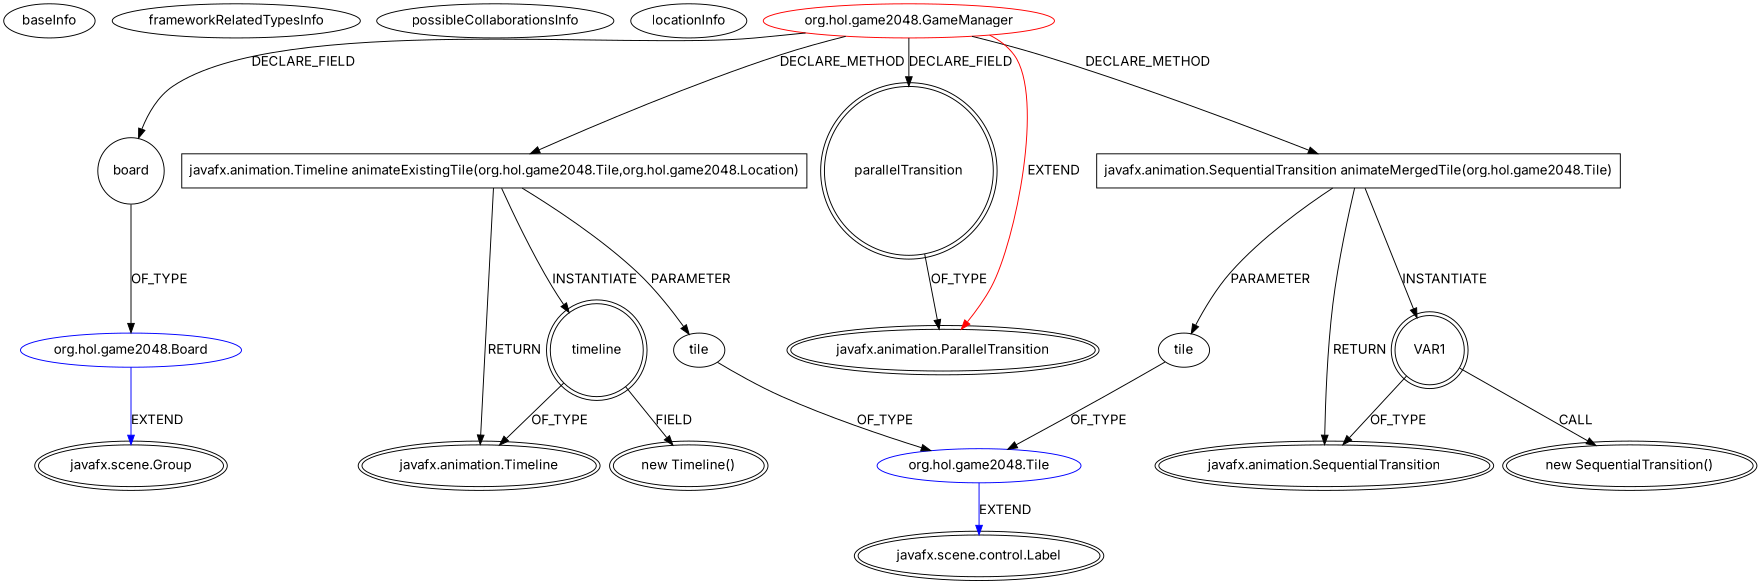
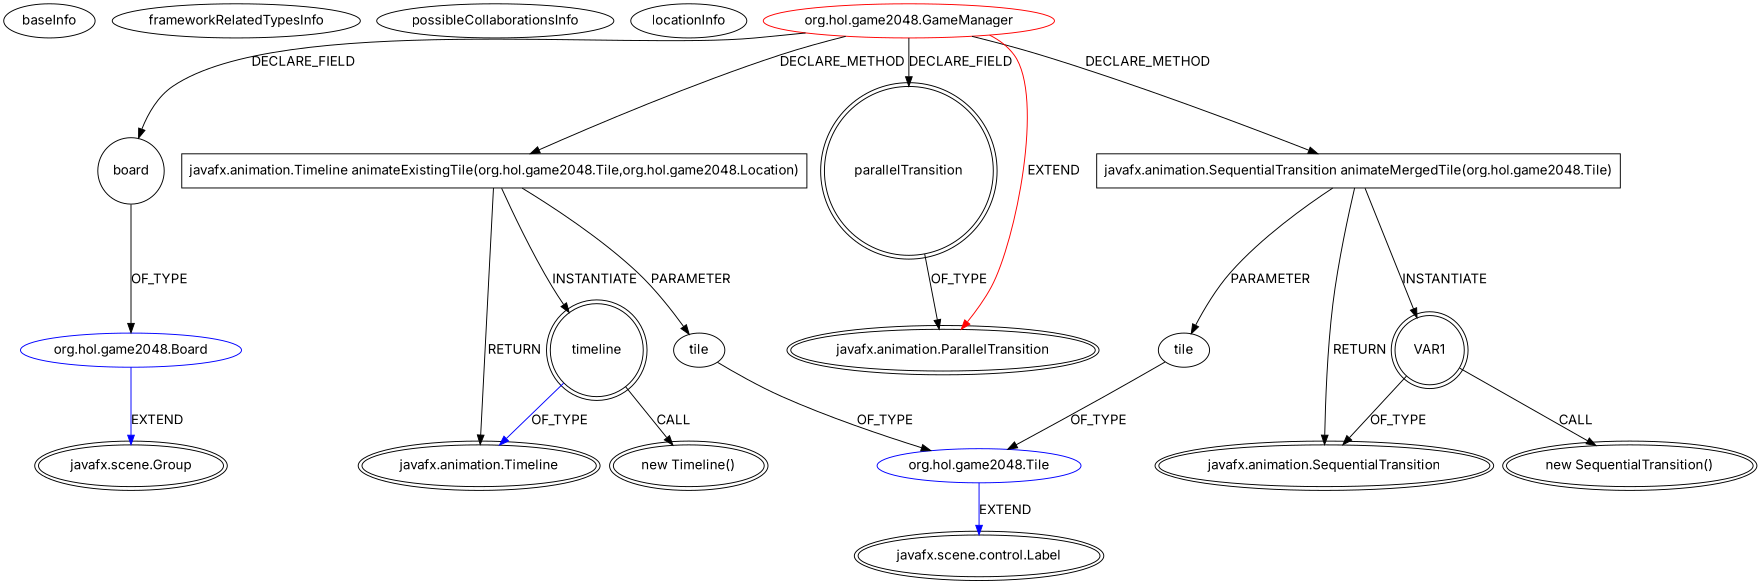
edge "timeline" -> "javafx.animation.Timeline": color black -> blue
edge "timeline" -> "new Timeline()": label "FIELD" -> "CALL"
